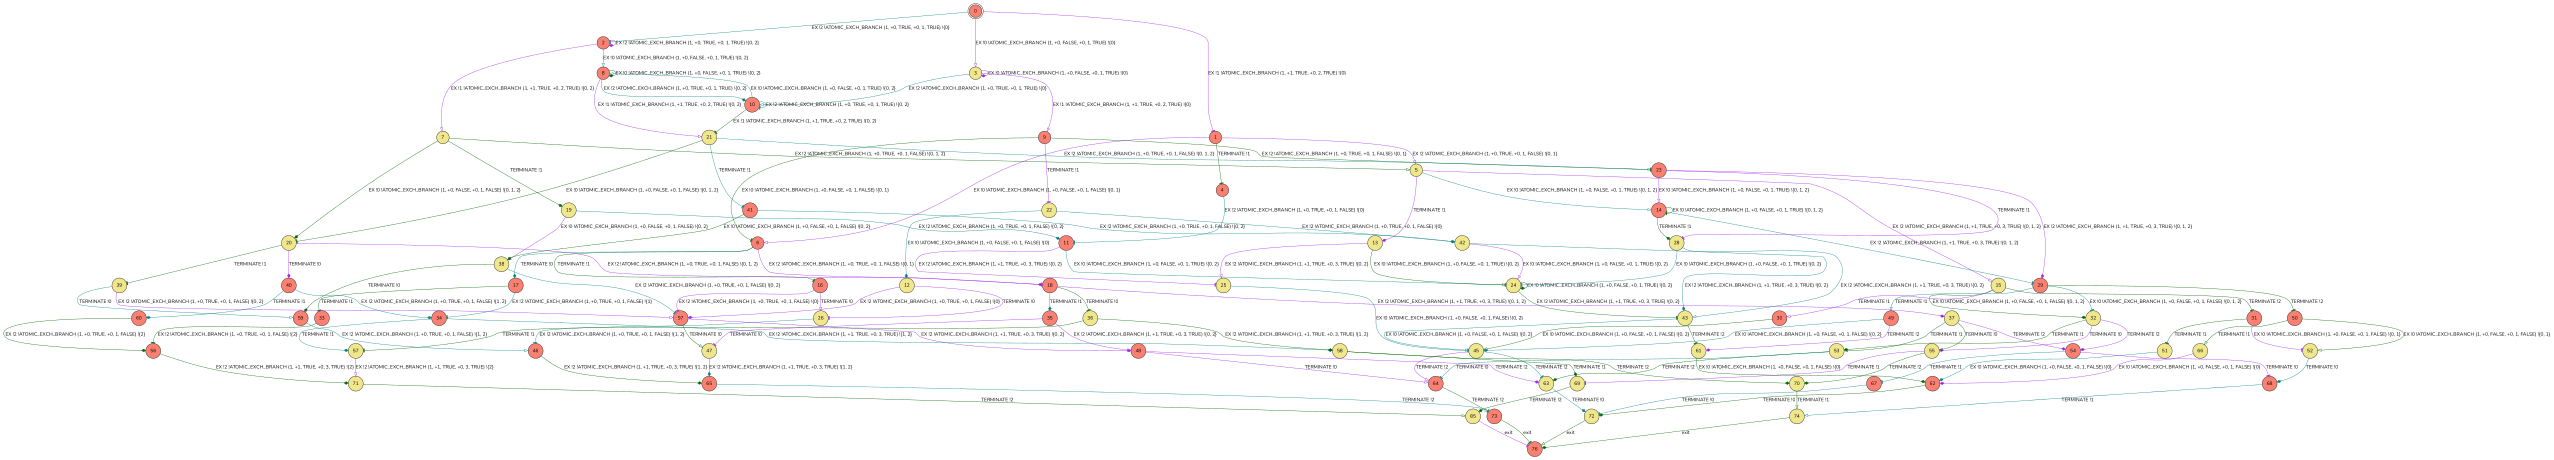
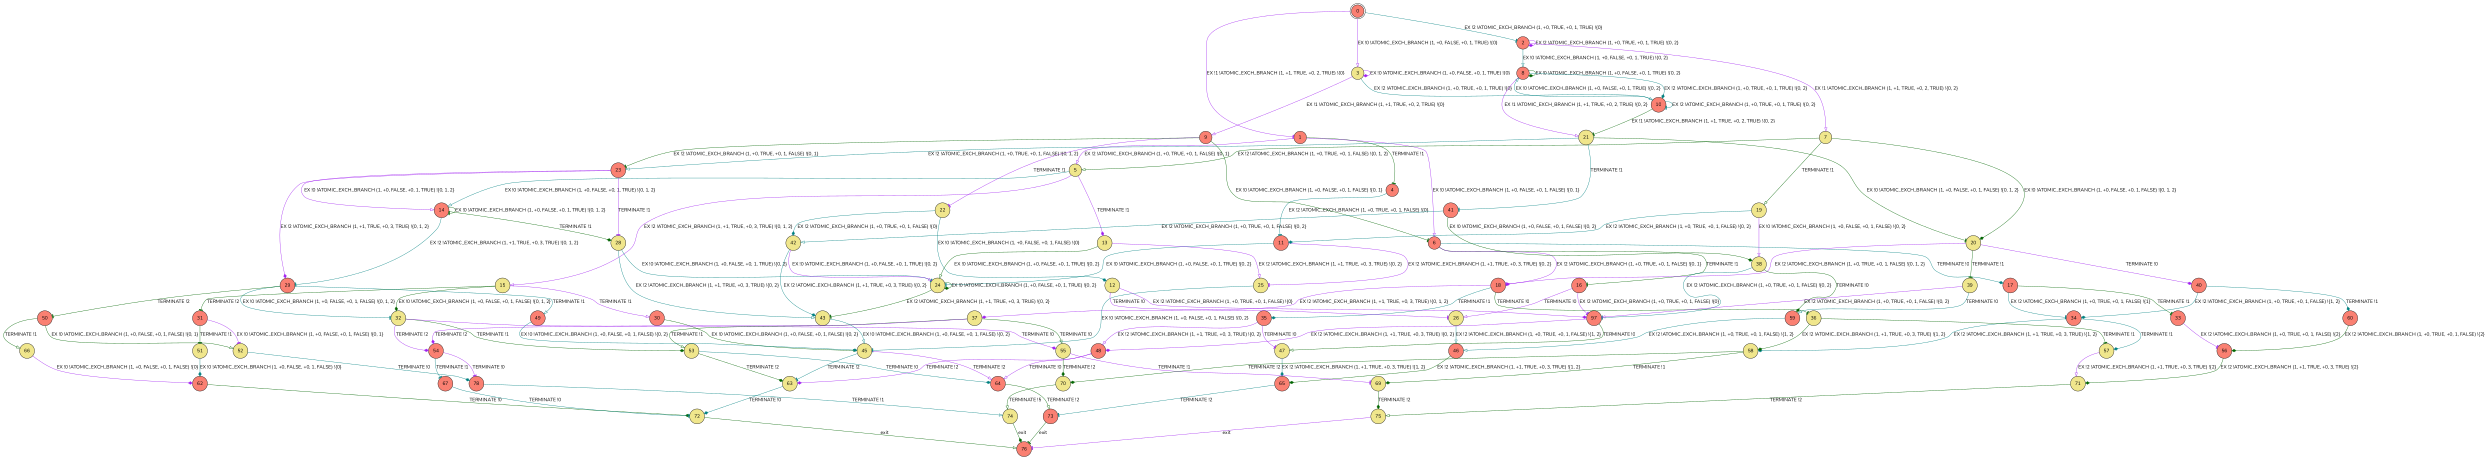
edge "7" -> "19": arrowhead diamond -> onormal
edge "26" -> "46": arrowhead tee -> onormal
edge "33" -> "56": color darkgreen -> purple
node "61": removed
edge "53" -> "64": arrowhead tee -> diamond
node "68": label "68" -> "78"
edge "70" -> "74": label "TERMINATE !1" -> "TERMINATE !5"
node "85": label "85" -> "75"
